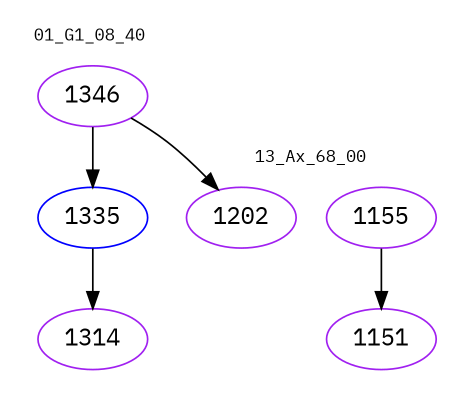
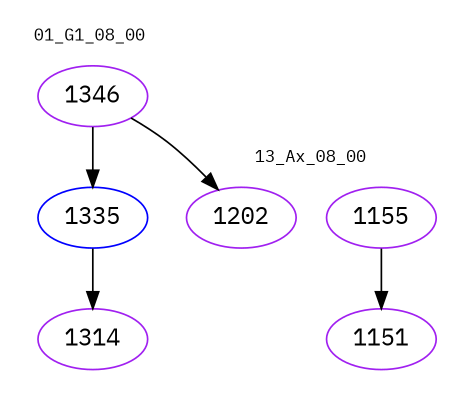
cluster "01_G1_08_40": label "01_G1_08_40" -> "01_G1_08_00"
cluster "13_Ax_68_00": label "13_Ax_68_00" -> "13_Ax_08_00"
